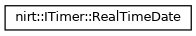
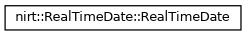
node "nirt::ITimer::RealTimeDate": label "nirt::ITimer::RealTimeDate" -> "nirt::RealTimeDate::RealTimeDate"
